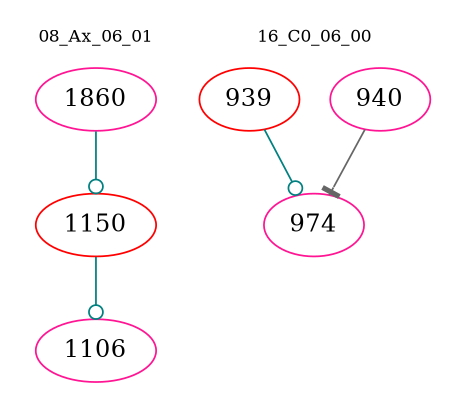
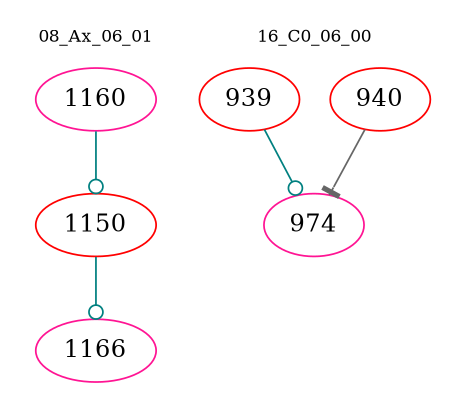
node "1860": label "1860" -> "1160"
node "940": color deeppink -> red
node "1106": label "1106" -> "1166"
